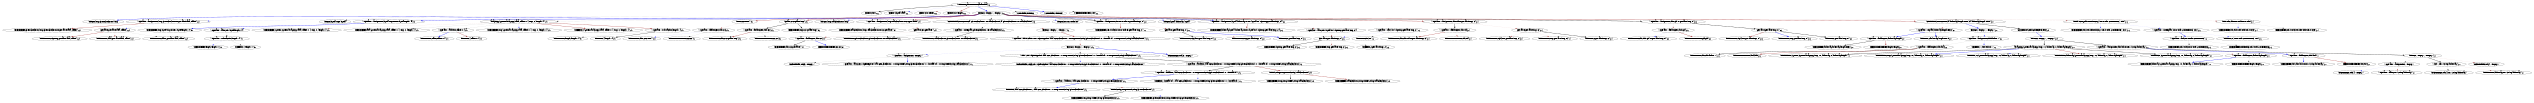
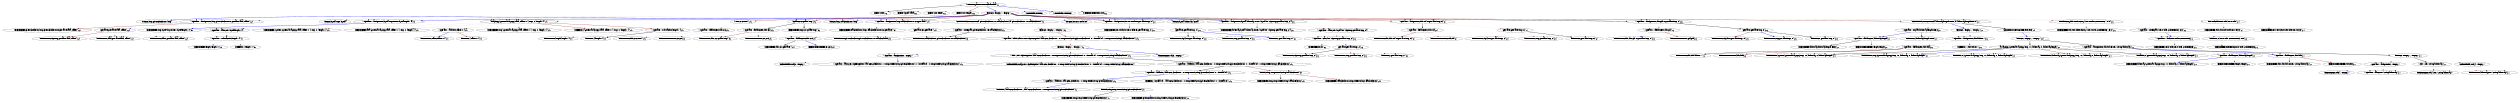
edge "(<operator>.alloc,new byte[(int) ZipLong.getValue(tmp, 2)])" -> "(getValue,getValue(tmp, 2))": now "(<operator>.alloc,new byte[(int) ZipLong.getValue(tmp, 2)])" -> "(<operator>.cast,(int) ZipLong.getValue(tmp, 2))"
